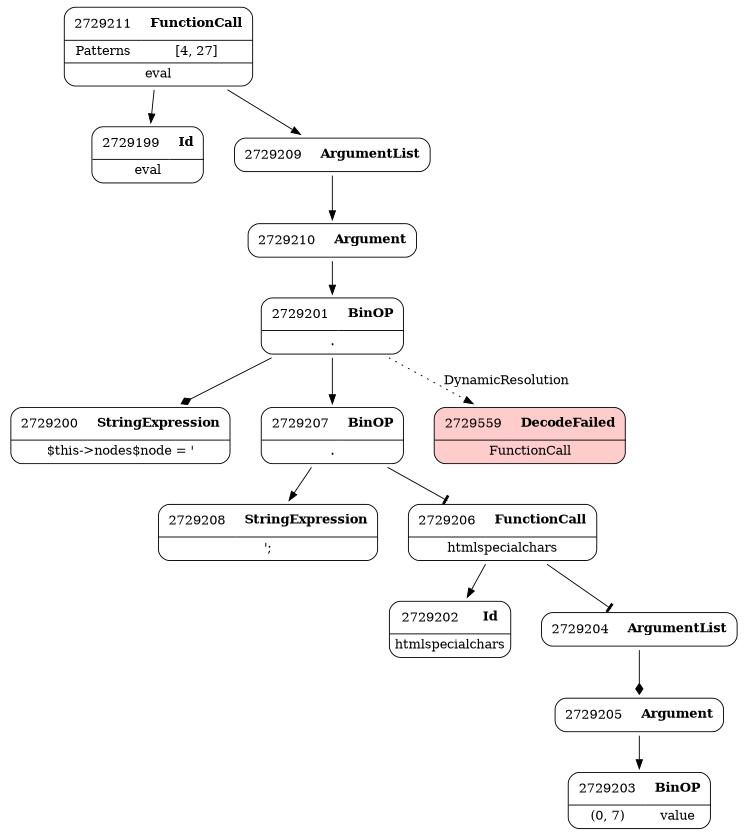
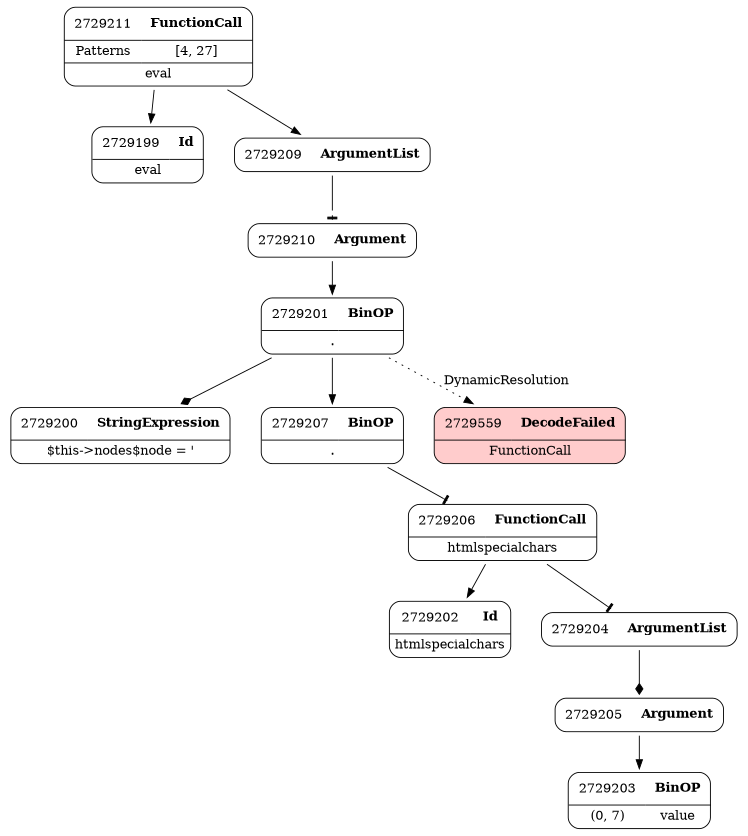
edge "2729209" -> "2729210": arrowhead normal -> tee
node "2729208": removed
